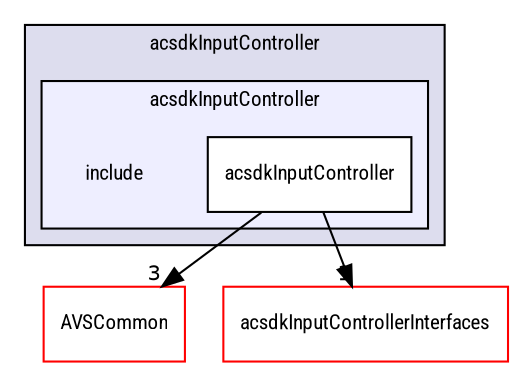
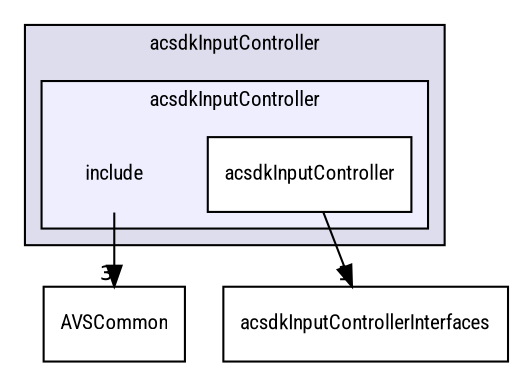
edge "acsdkInputController" -> "AVSCommon": now "include" -> "AVSCommon"
node "AVSCommon": color red -> black
node "acsdkInputControllerInterfaces": color red -> black
